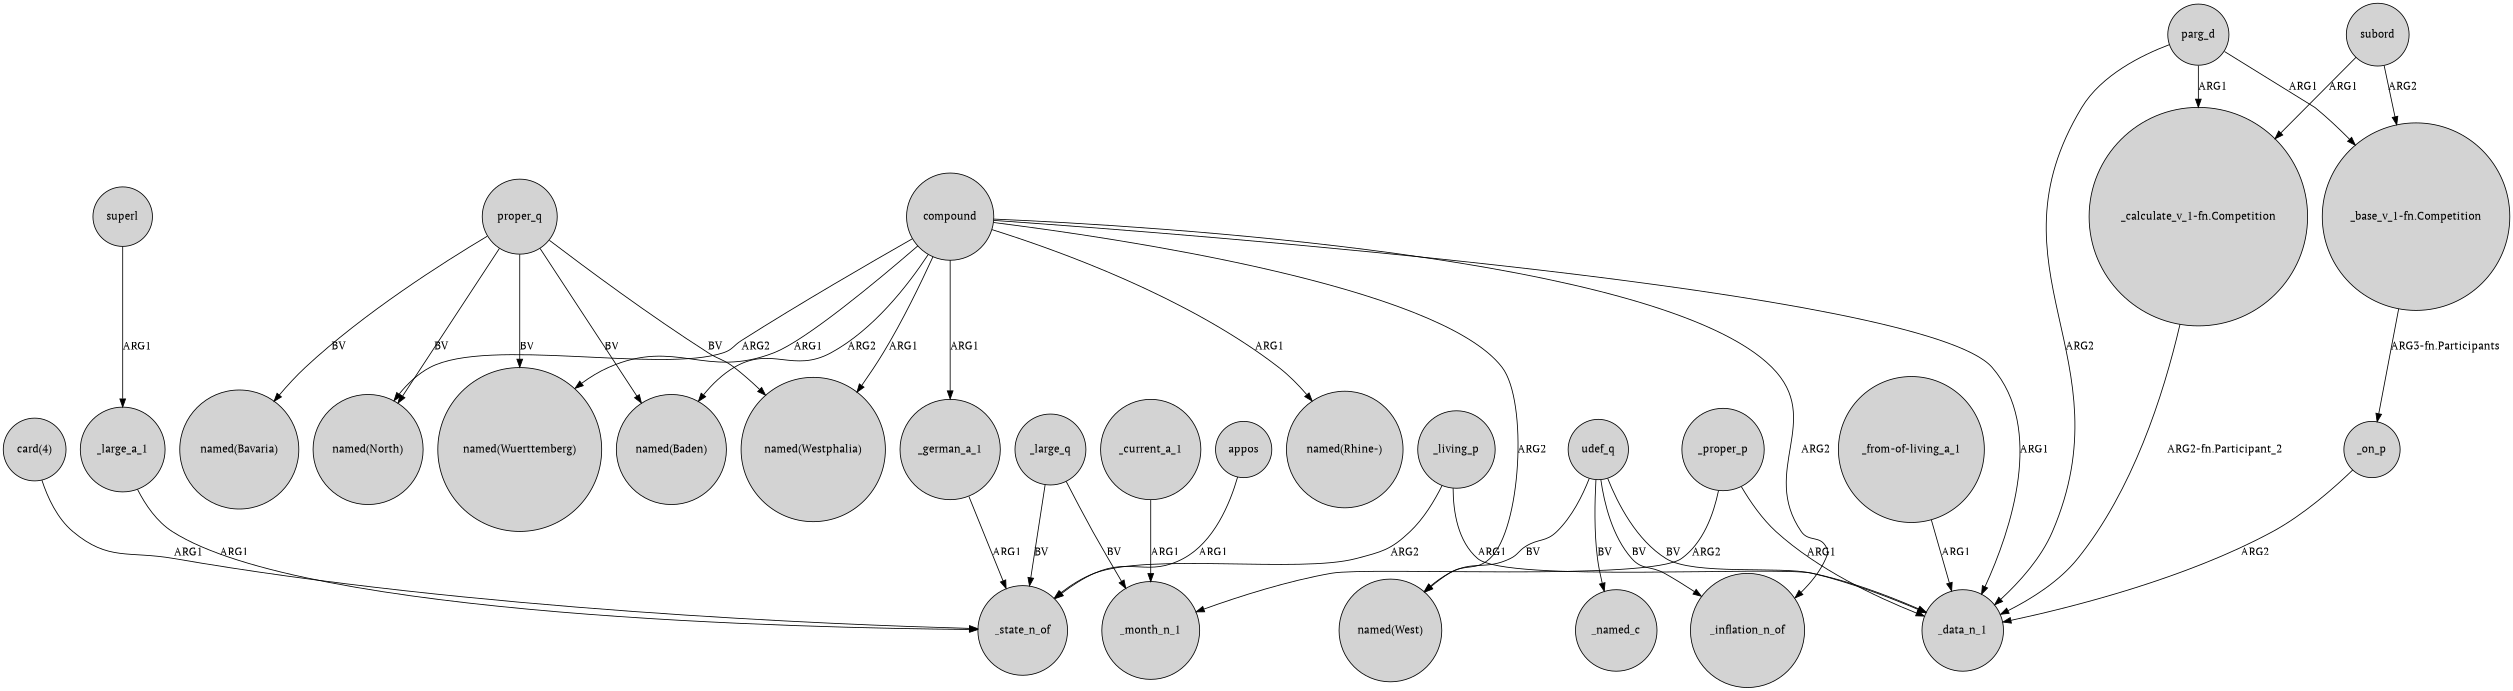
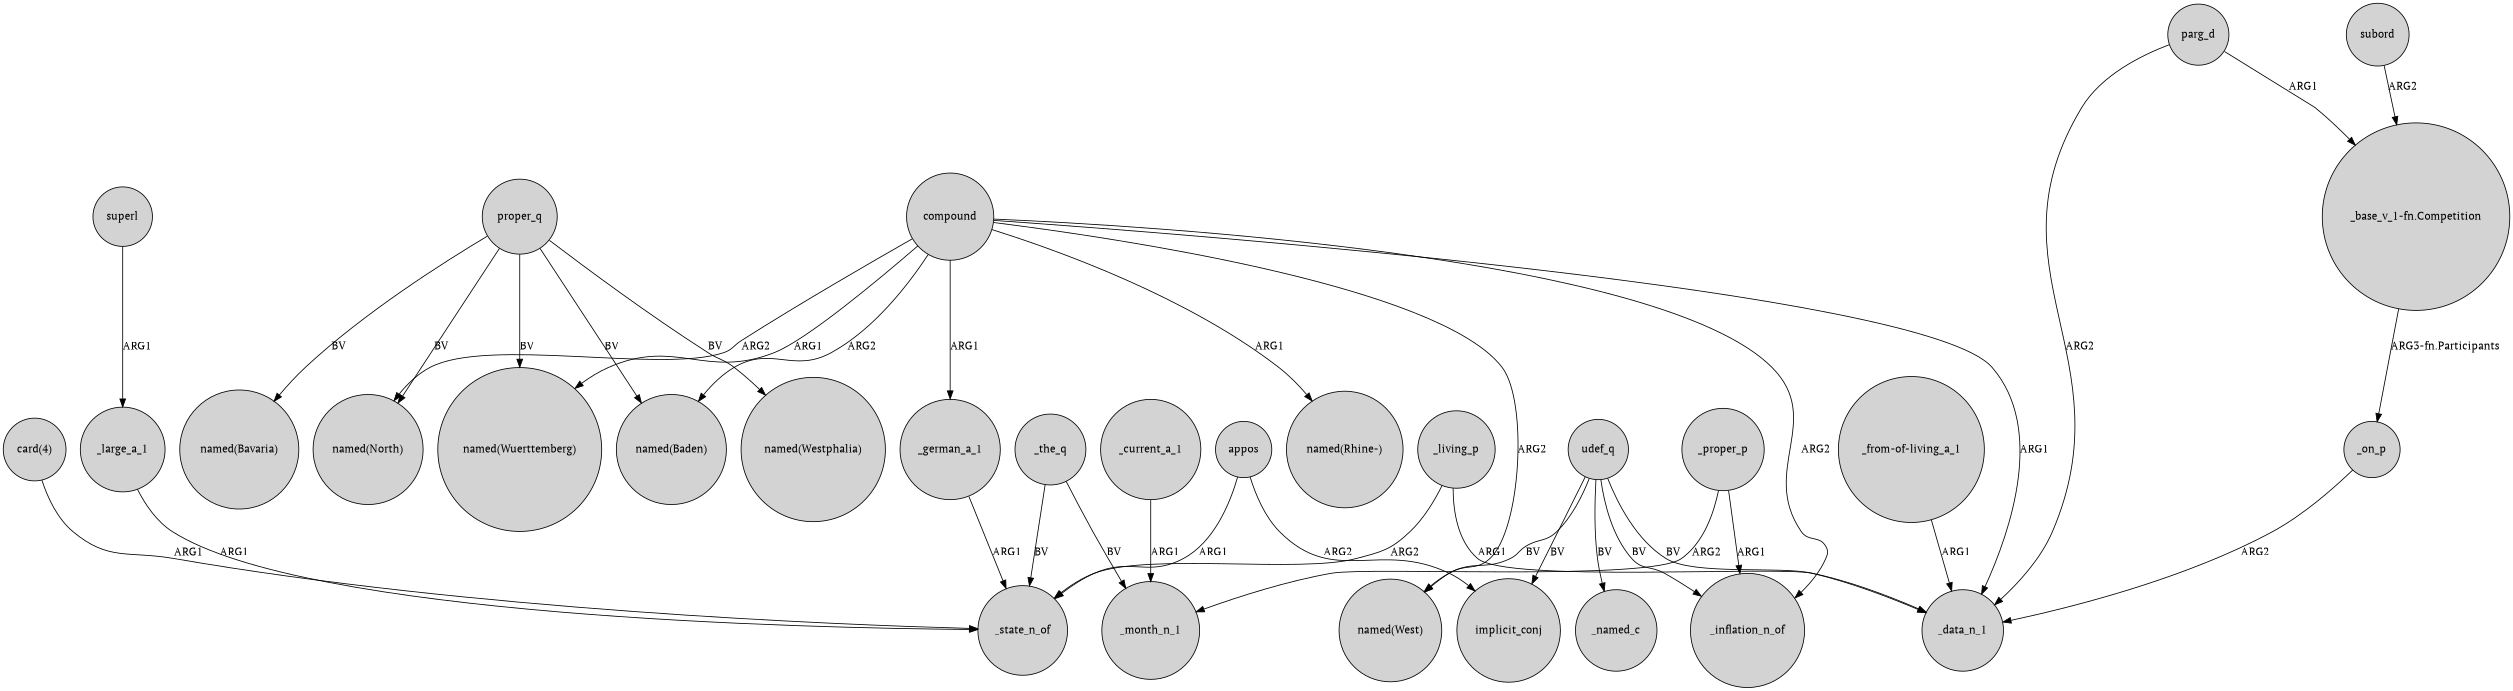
node "_calculate_v_1-fn.Competition": removed
edge "compound" -> "named(Westphalia)": removed, label "ARG1"
node "_large_q": label "_large_q" -> "_the_q"
edge "_proper_p" -> "_data_n_1": now "_proper_p" -> "_inflation_n_of"
node "implicit_conj": added
